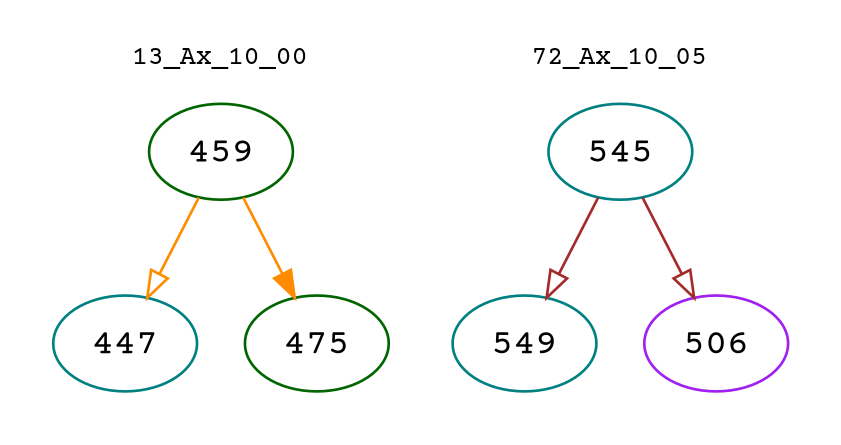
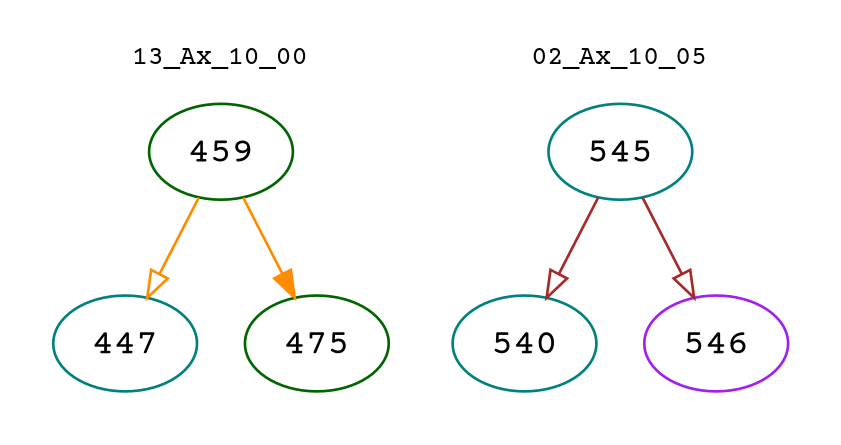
cluster "72_Ax_10_05": label "72_Ax_10_05" -> "02_Ax_10_05"
node "549": label "549" -> "540"
node "506": label "506" -> "546"
